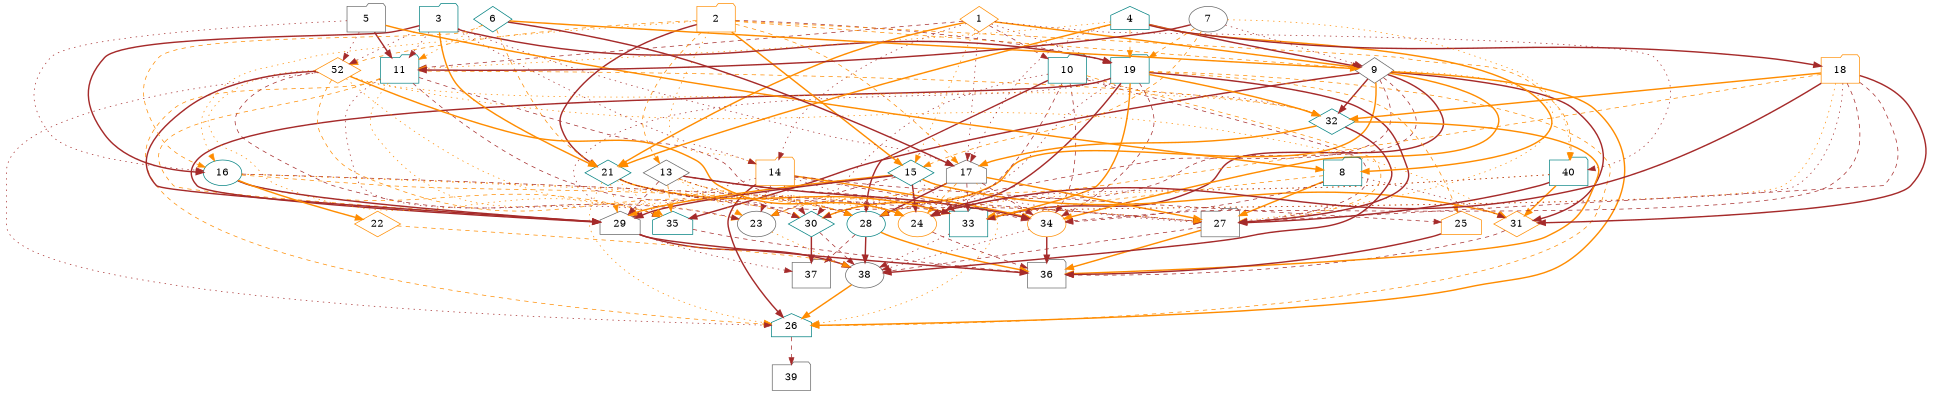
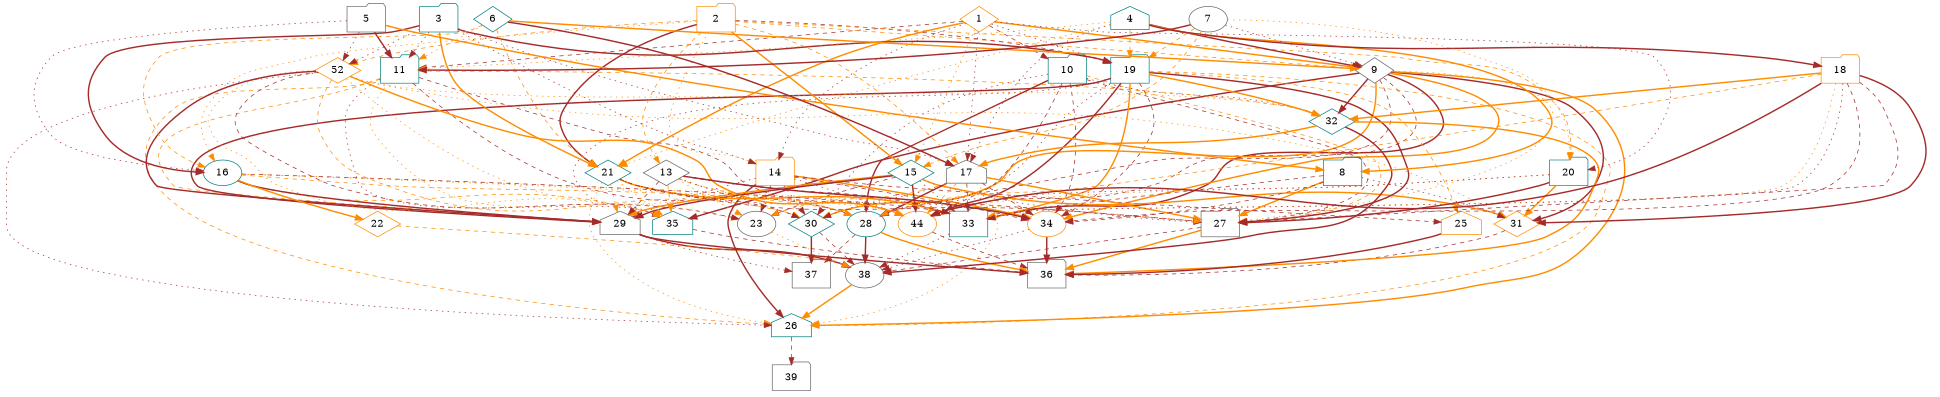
edge "4" -> "21": style bold -> dotted
node "40": label "40" -> "20"
edge "8" -> "33": color darkorange -> brown
node "24": label "24" -> "44"
